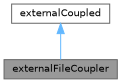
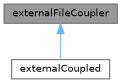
edge "externalFileCoupler" -> "externalCoupled": reversed
